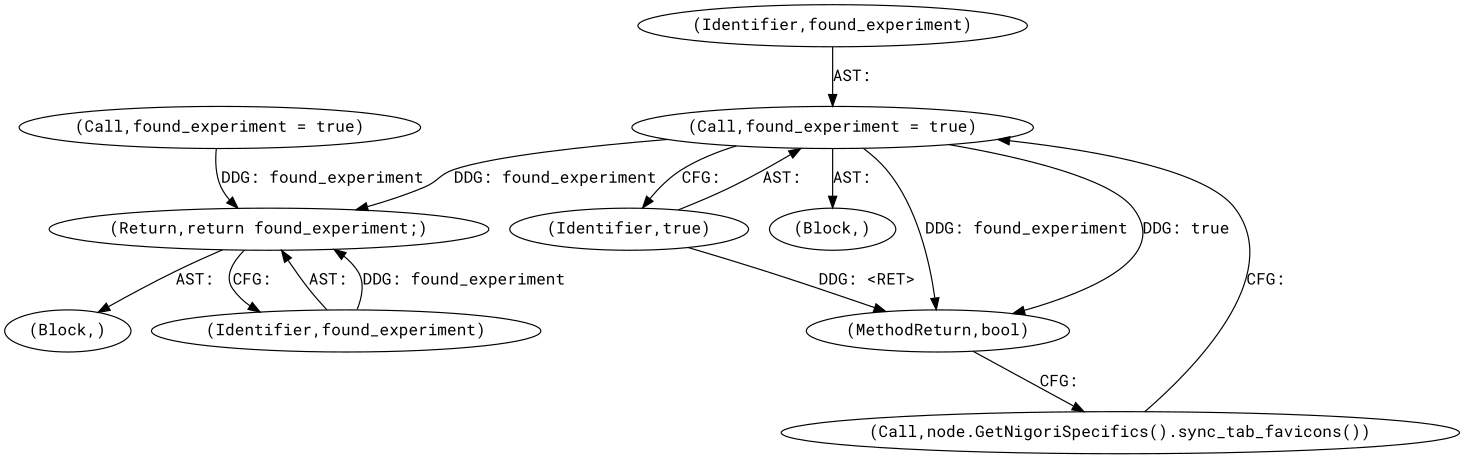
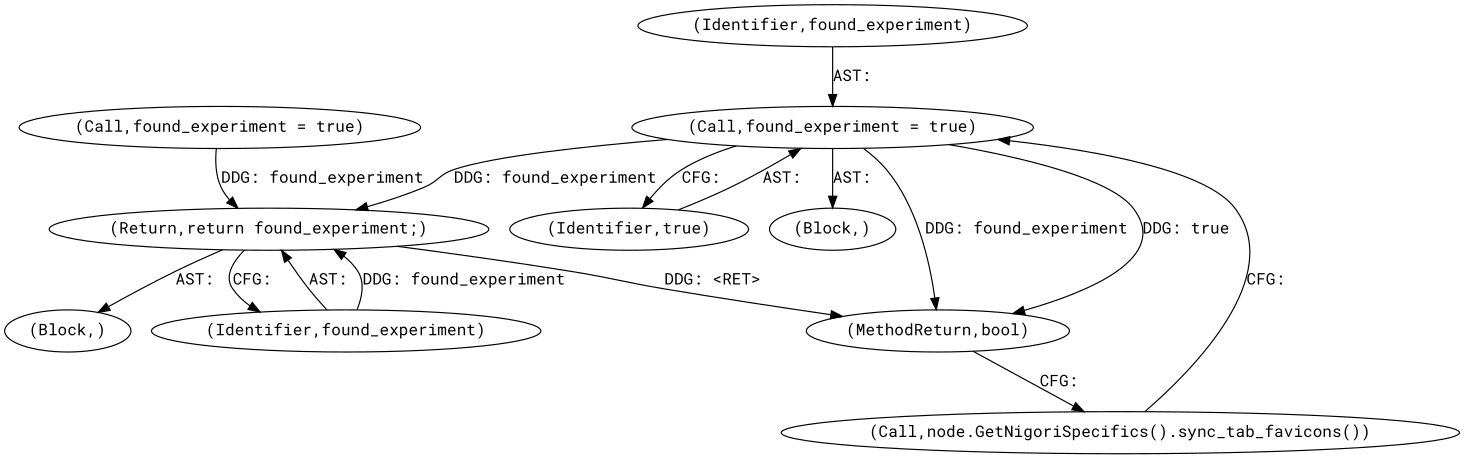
edge "(Identifier,true)" -> "(MethodReturn,bool)": now "(Return,return found_experiment;)" -> "(MethodReturn,bool)"
